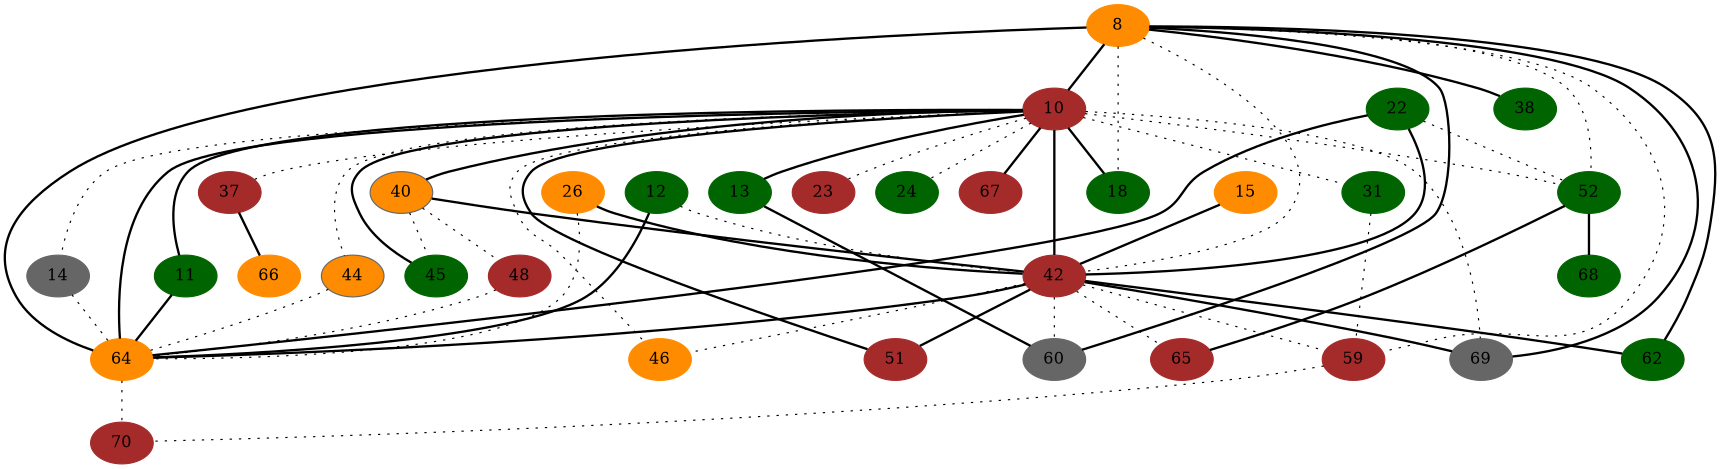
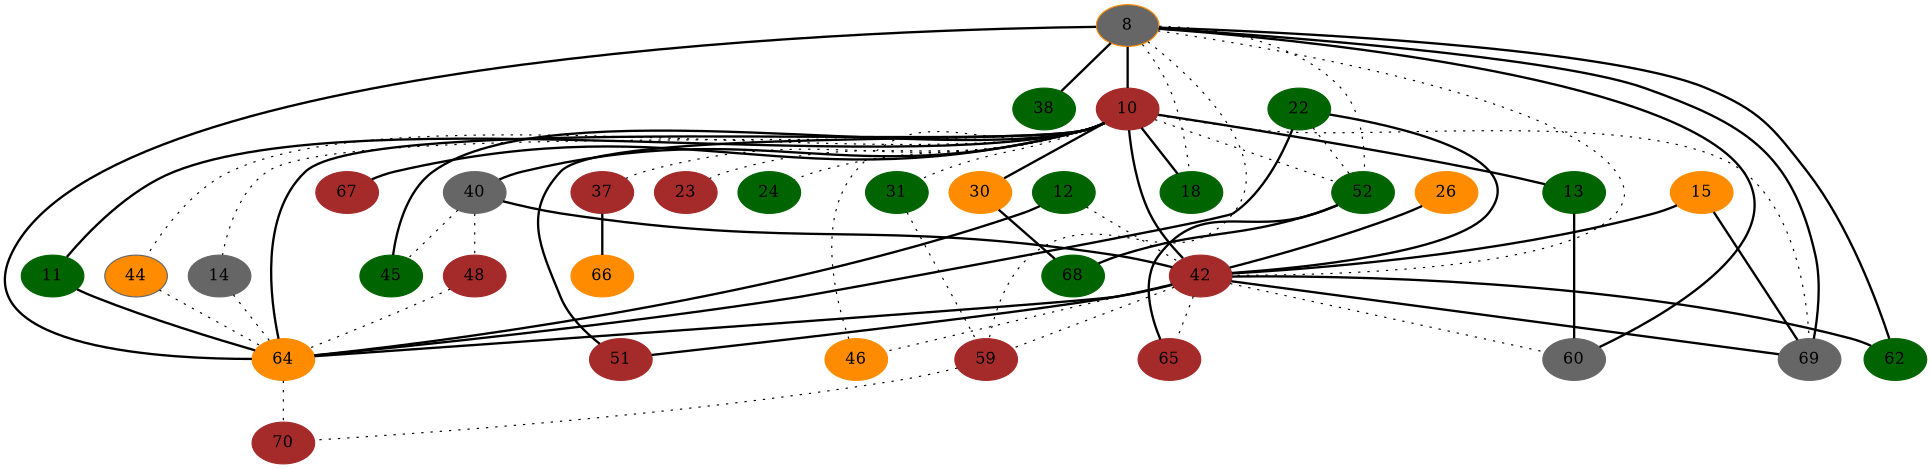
node "8": fillcolor darkorange -> gray40
node "40": fillcolor darkorange -> gray40
node "30": added
edge "15" -- "69": added
edge "26" -- "64": removed
